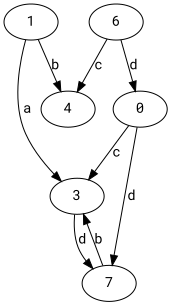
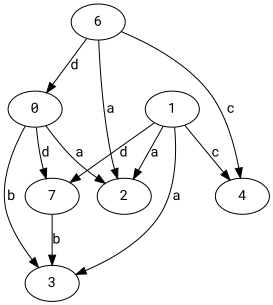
edge "1" -> "4": label "b" -> "c"
edge "0" -> "3": label "c" -> "b"
node "2": added
edge "3" -> "7": now "1" -> "7"
